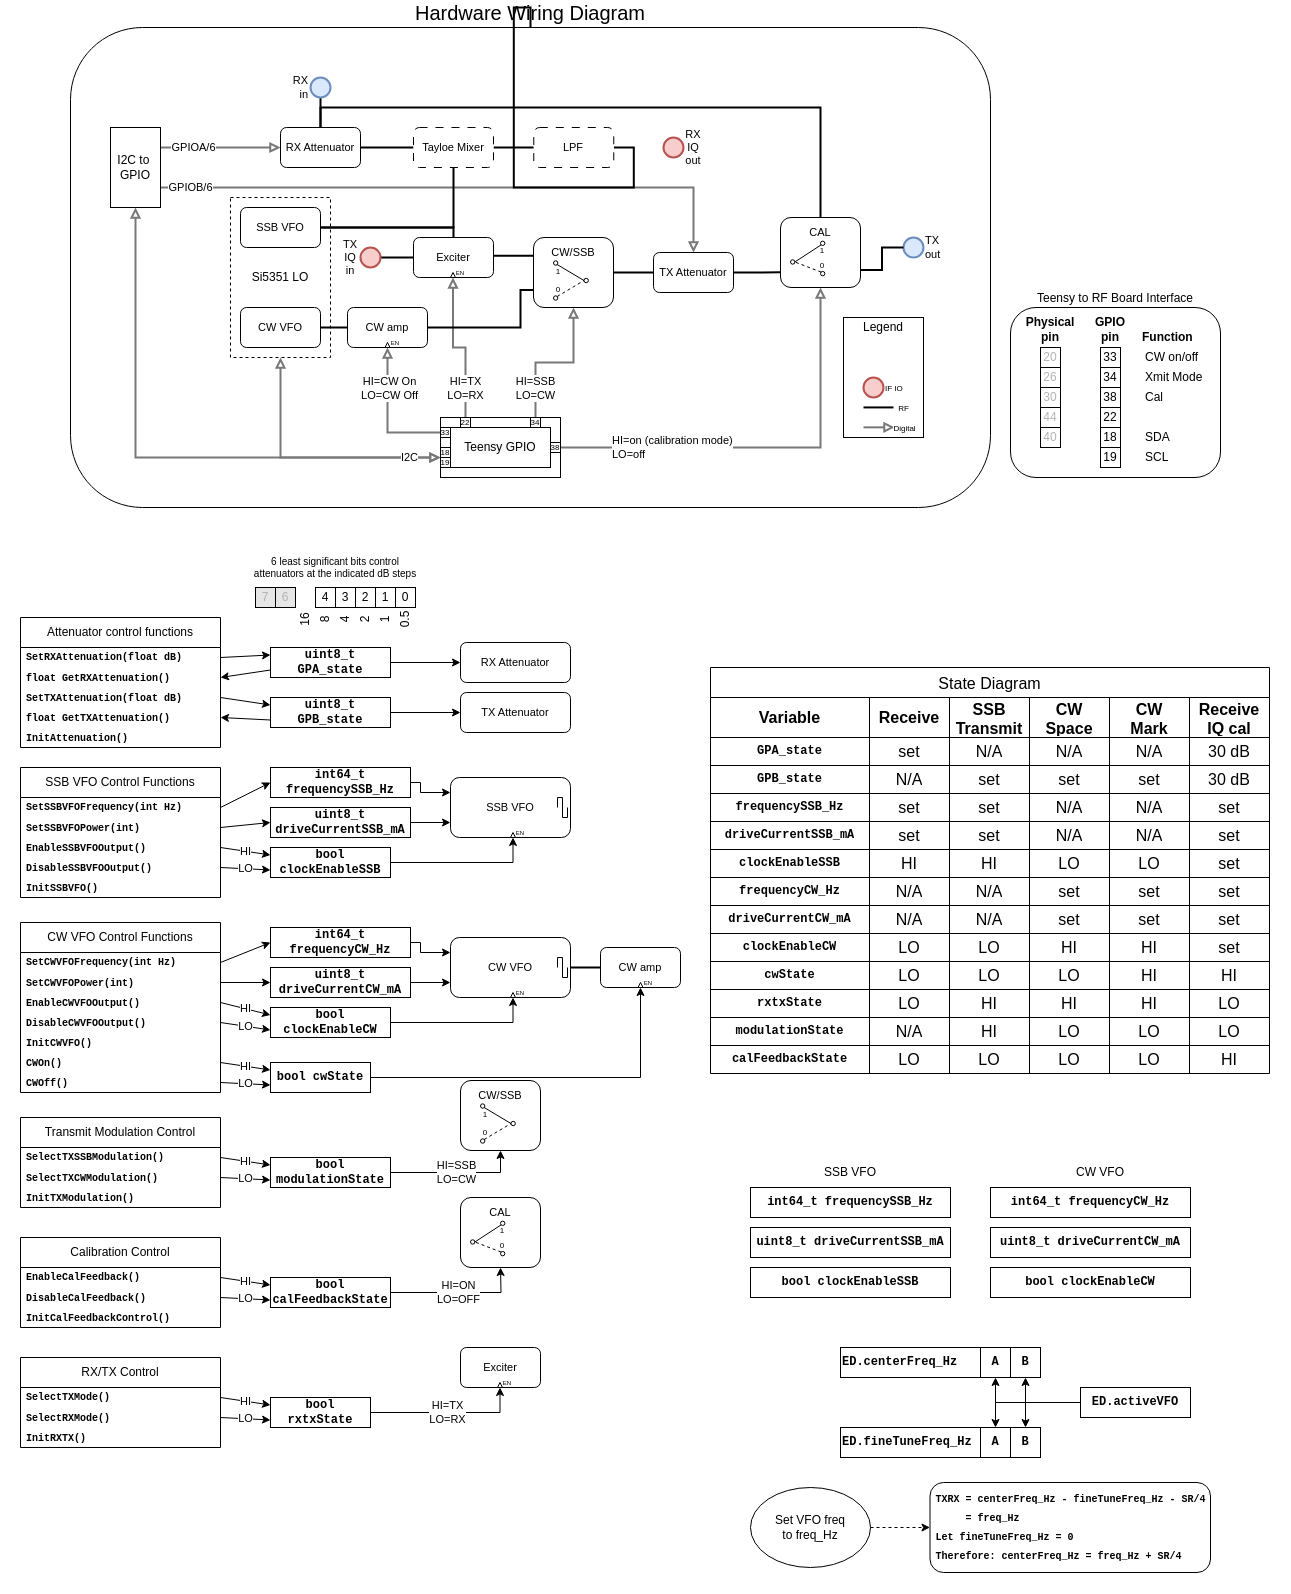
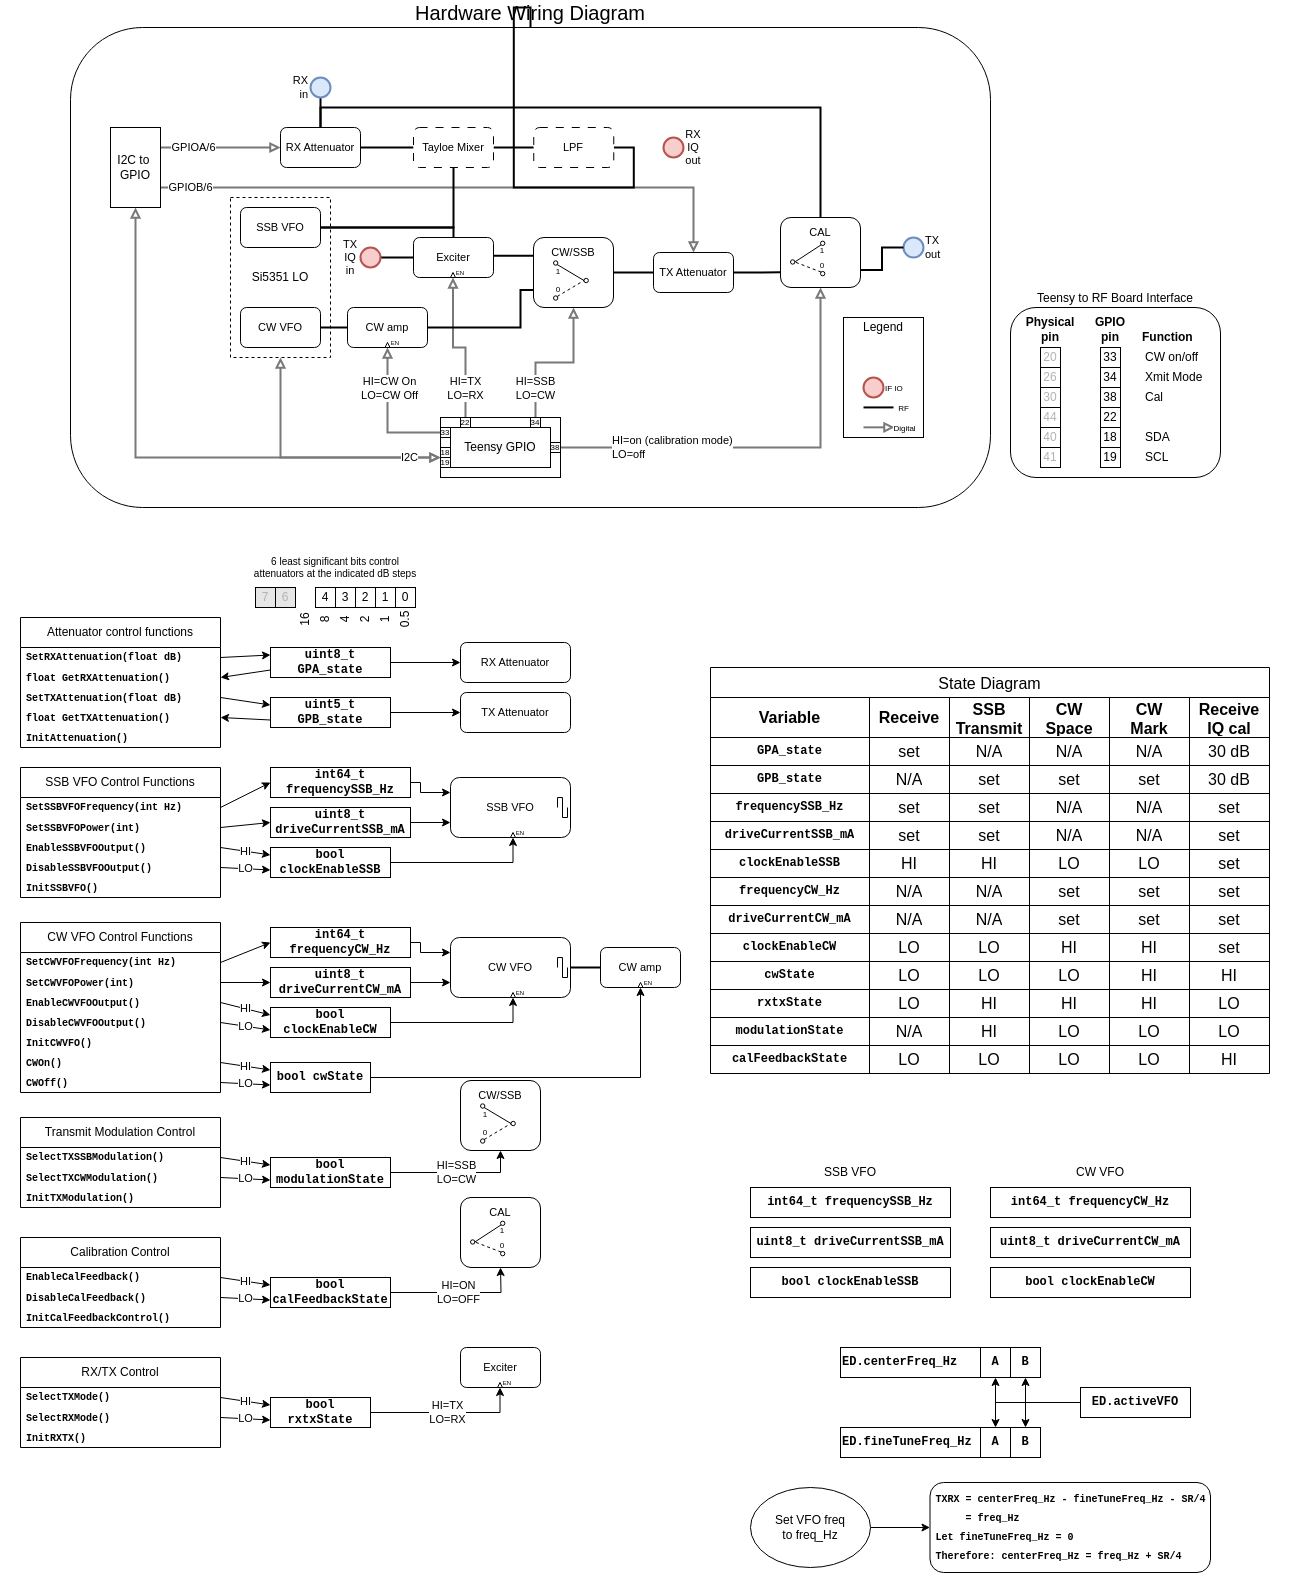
node "41": added
node "uint8_t GPB_state": label "uint8_t GPB_state" -> "uint5_t GPB_state"
edge "Set VFO freq to freq_Hz" -> "TXRX = centerFreq_Hz - fineTuneFreq_Hz - SR/4 = freq_Hz Let fineTuneFreq_Hz = 0 Therefore: centerFreq_Hz = freq_Hz + SR/4": style dashed -> solid
